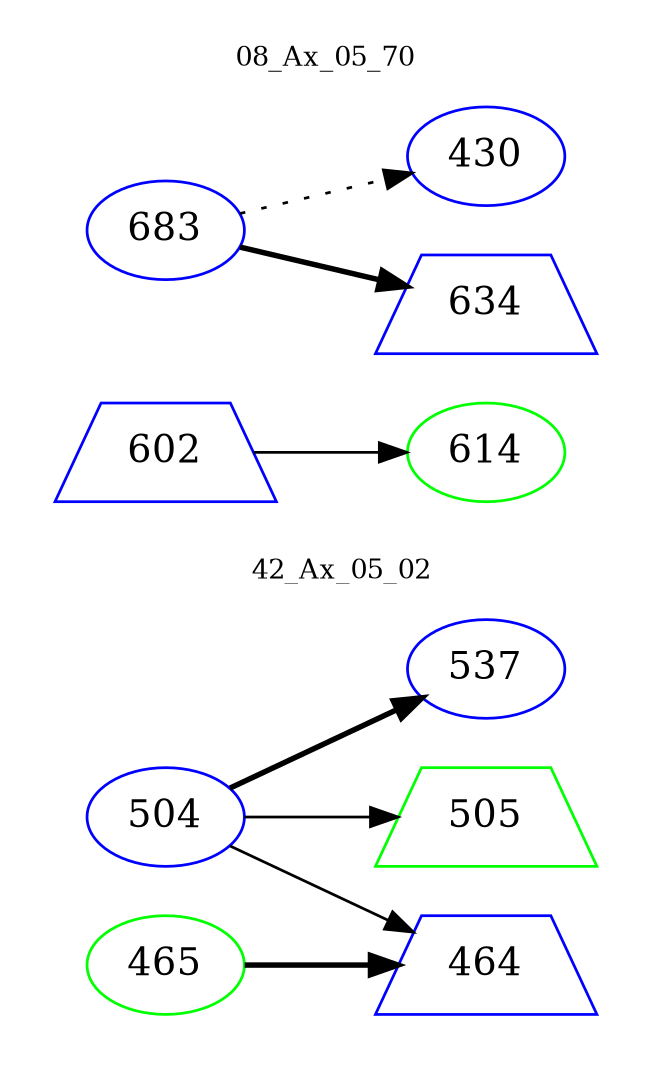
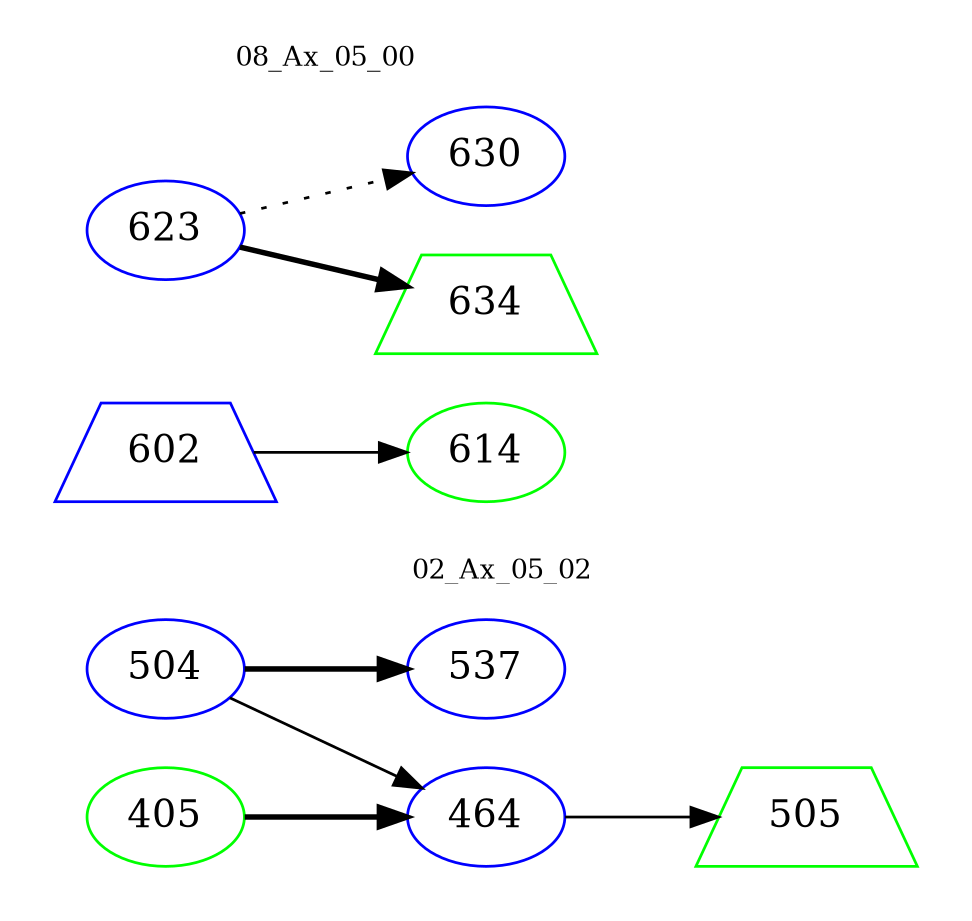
cluster "08_Ax_05_70": label "08_Ax_05_70" -> "08_Ax_05_00"
node "430": label "430" -> "630"
node "683": label "683" -> "623"
node "634": color blue -> green
cluster "42_Ax_05_02": label "42_Ax_05_02" -> "02_Ax_05_02"
edge "504" -> "505": now "464" -> "505"
node "465": label "465" -> "405"
node "464": shape trapezium -> ellipse
